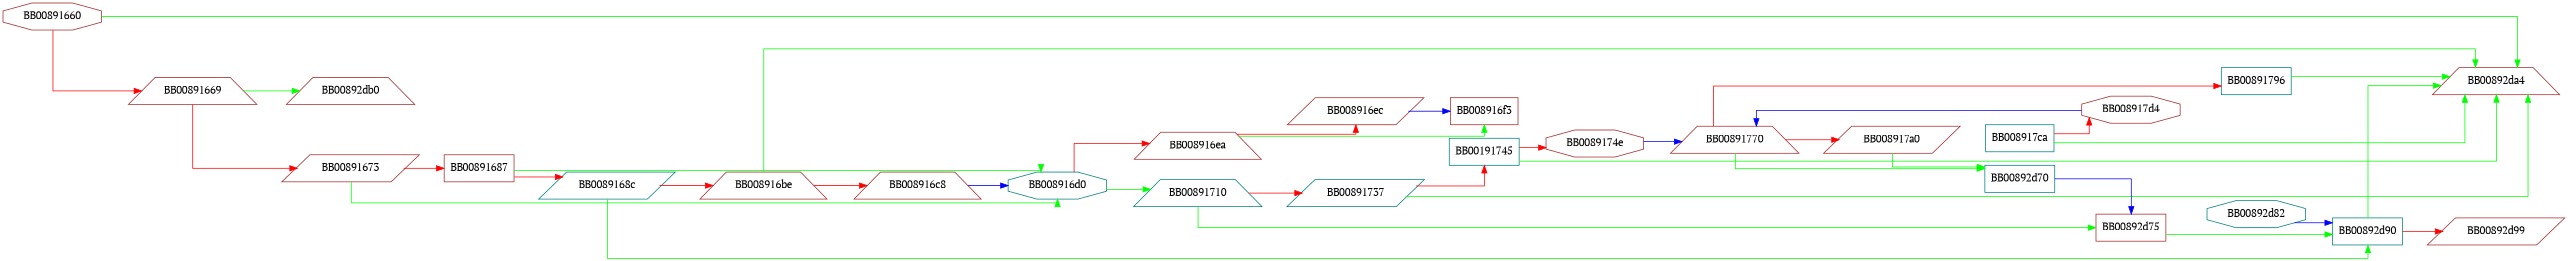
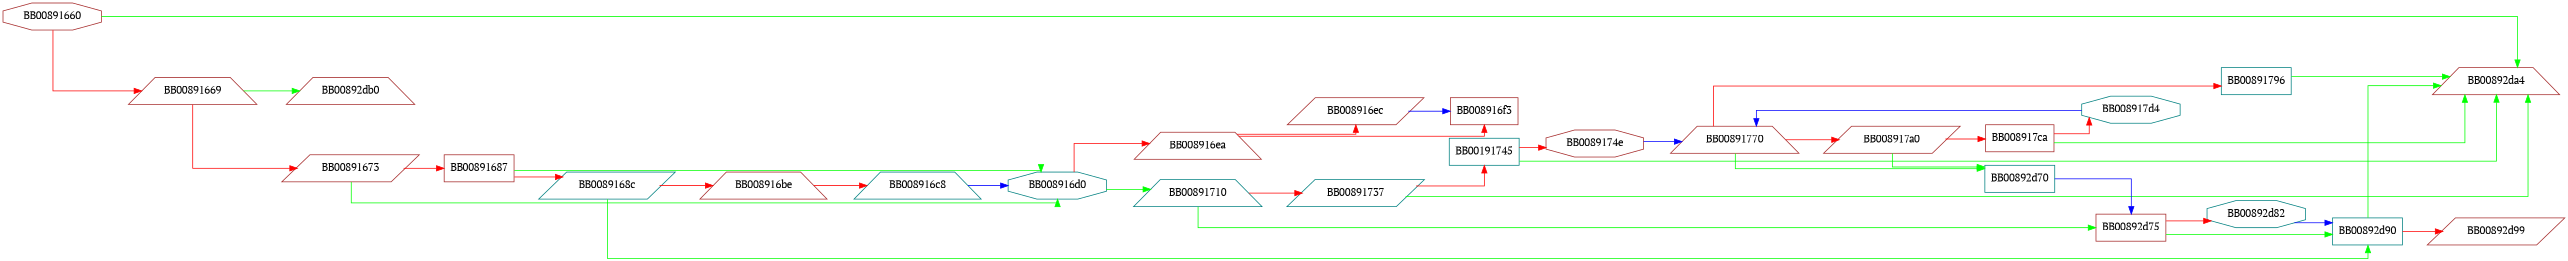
edge "BB008916be" -> "BB00892da4": removed
node "BB008917d4": color brown -> teal
edge "BB008916ea" -> "BB008916f3": color green -> red
node "BB008917ca": color teal -> brown
edge "BB008917a0" -> "BB008917ca": added
node "BB008916c8": color brown -> teal
edge "BB00892d75" -> "BB00892d82": added
